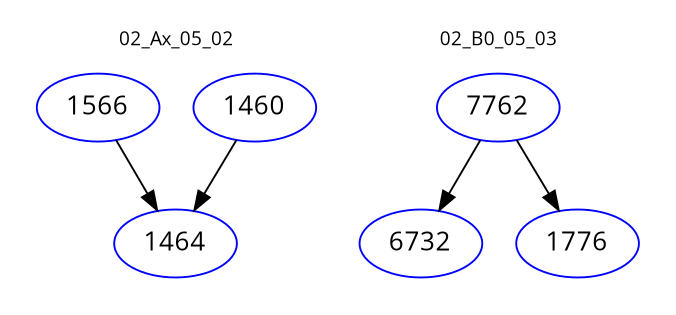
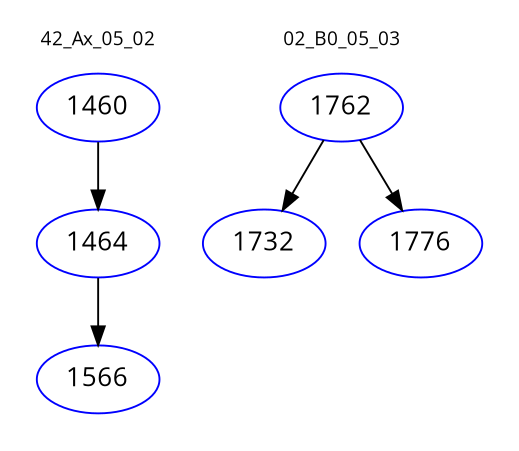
cluster "02_Ax_05_02": label "02_Ax_05_02" -> "42_Ax_05_02"
node "7762": label "7762" -> "1762"
edge "1566" -> "1464": reversed
node "6732": label "6732" -> "1732"
